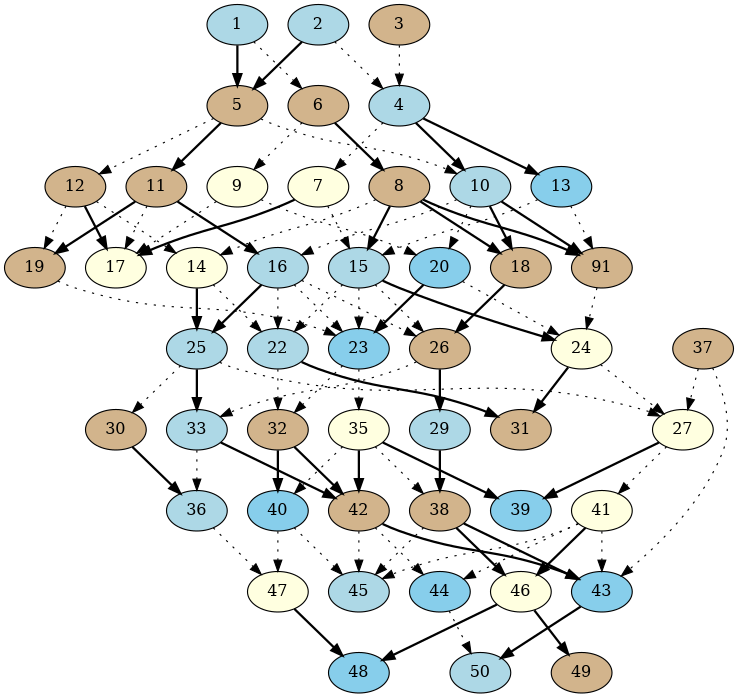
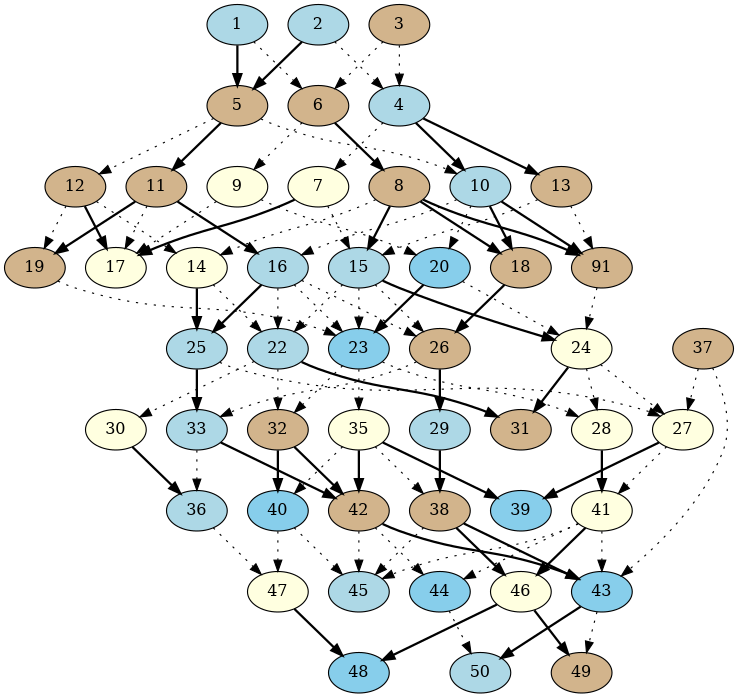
edge "3" -> "6": added
node "13": fillcolor skyblue -> tan
edge "25" -> "30": now "22" -> "30"
node "30": fillcolor tan -> lightyellow
node "28": added
edge "43" -> "49": added
